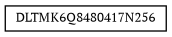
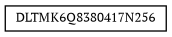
node "DLTMK6Q8480417N256": label "DLTMK6Q8480417N256" -> "DLTMK6Q8380417N256"
